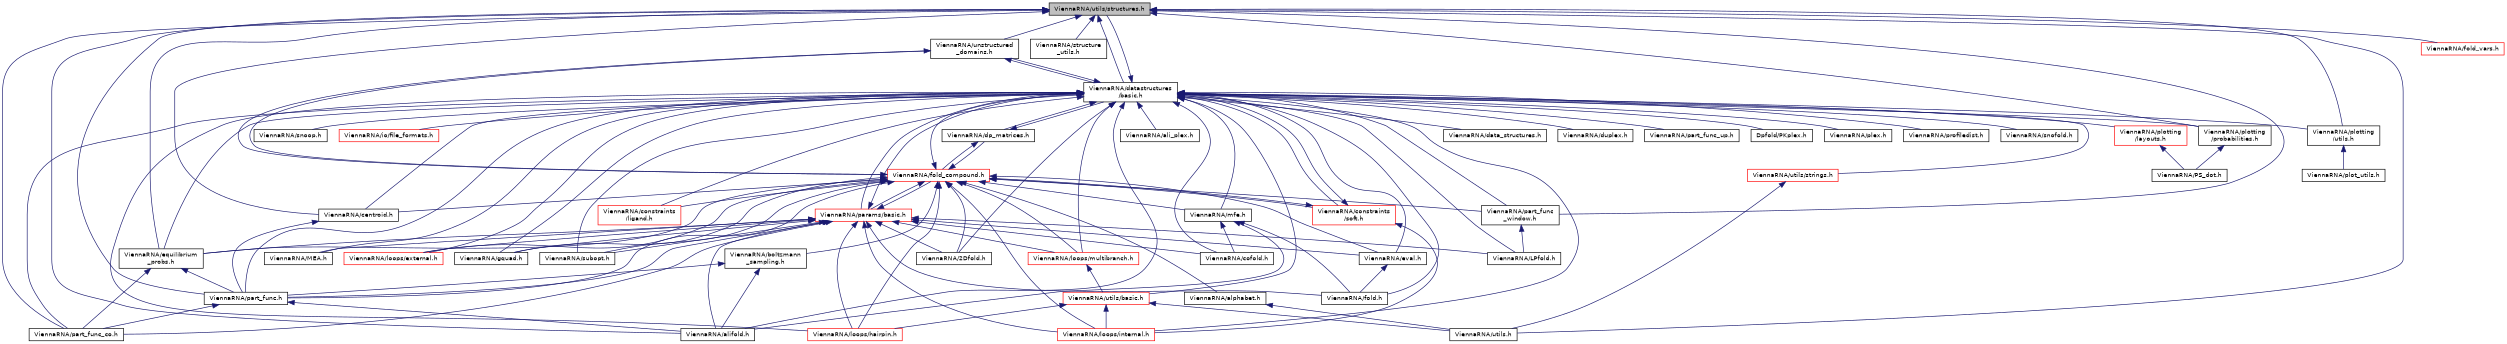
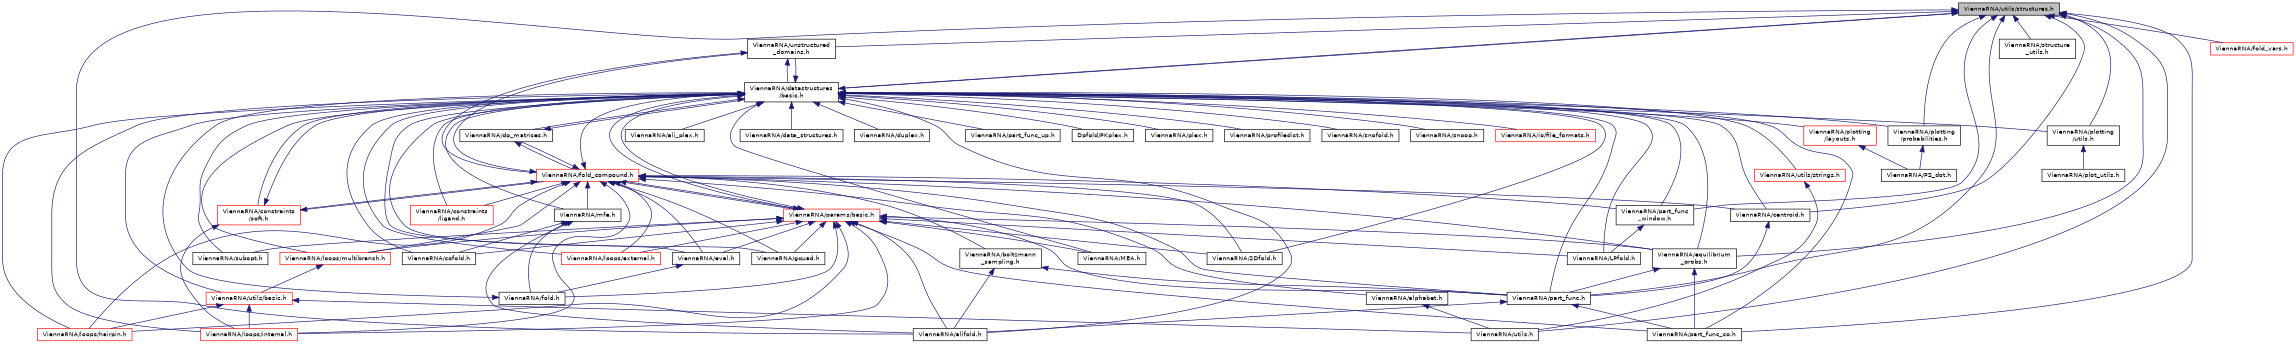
edge "ViennaRNA/fold.h" -> "ViennaRNA/datastructures /basic.h": reversed
edge "ViennaRNA/subopt.h" -> "ViennaRNA/fold_compound.h": removed
